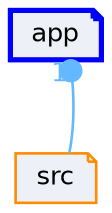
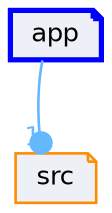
edge "src" -> "app": reversed
